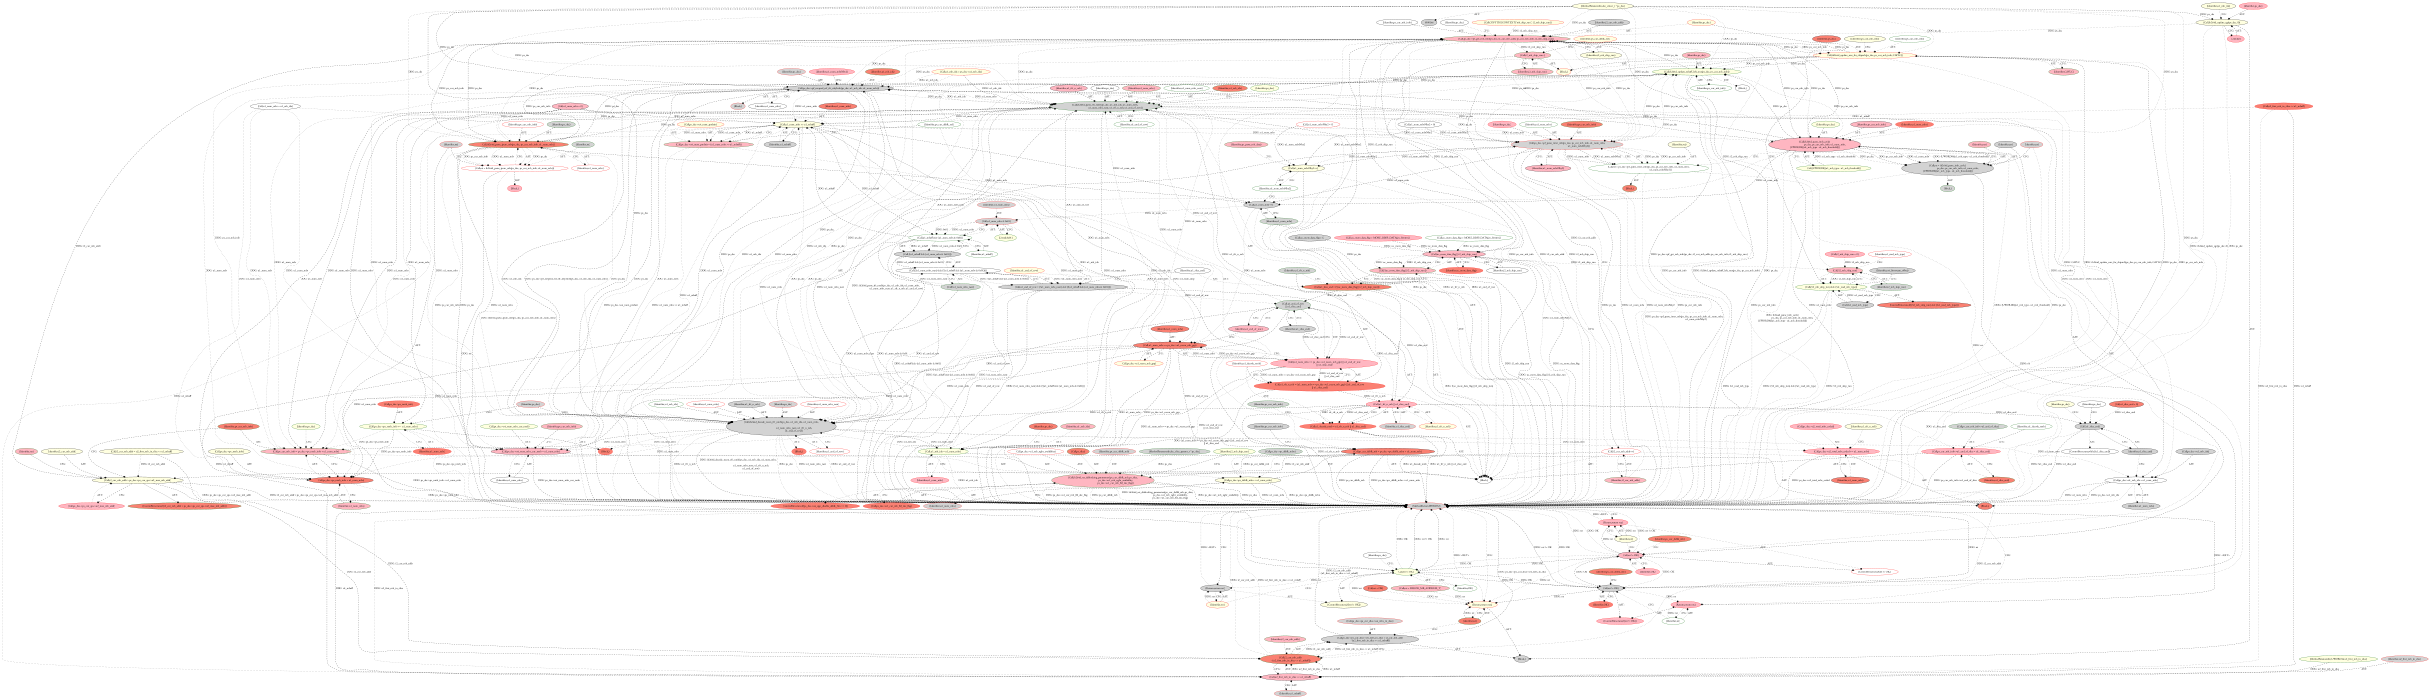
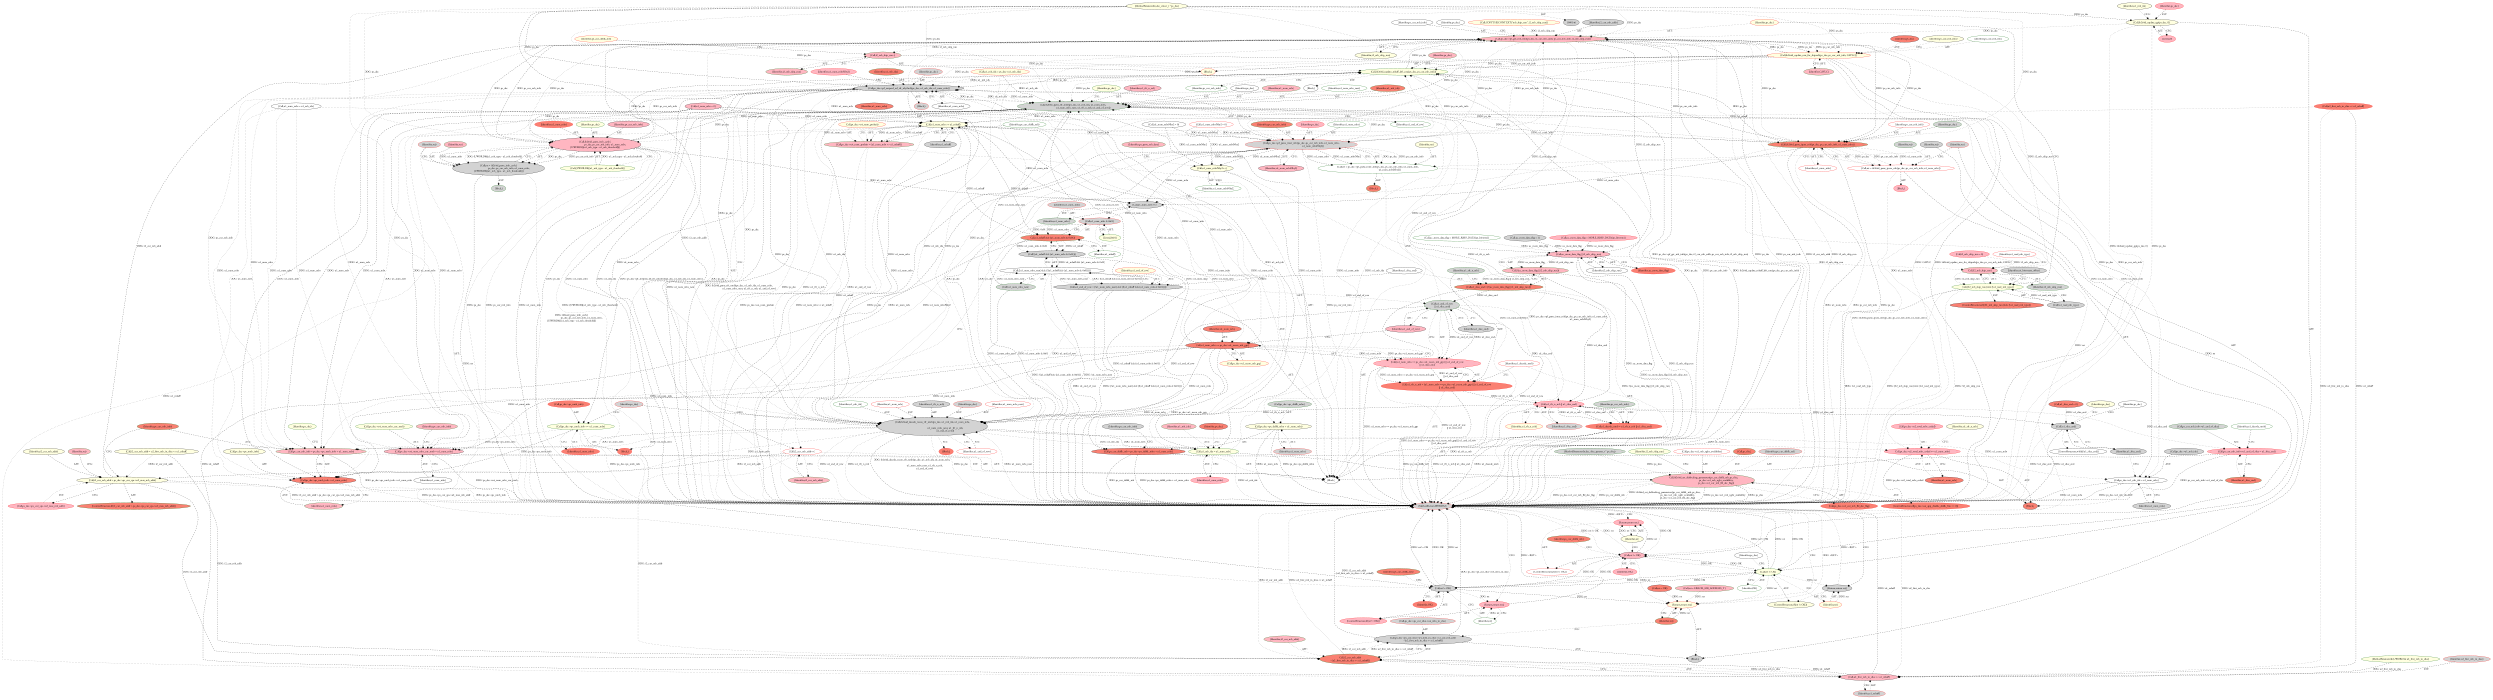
node "(Call,u1_mbaff && (u1_num_mbs & 0x01))": fillcolor white -> salmon
edge "(Call,ps_cur_deblk_mb = ps_dec->ps_deblk_mbn + u1_num_mbs)" -> "(Call,ps_dec->ps_deblk_mbn + u1_num_mbs)": removed, label "CFG:"
